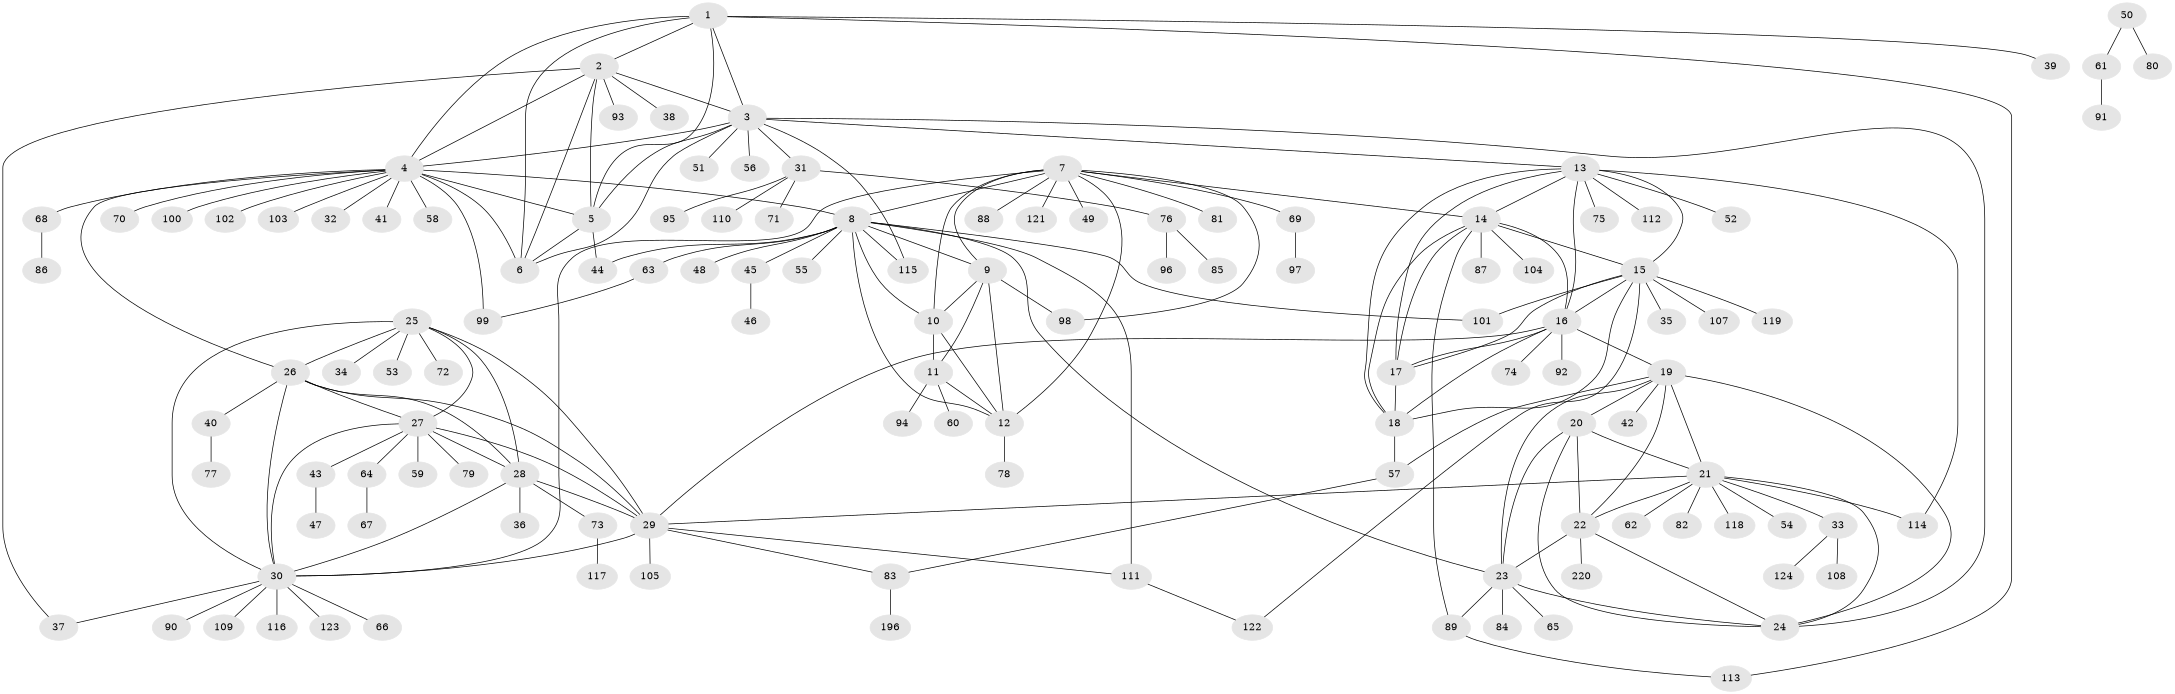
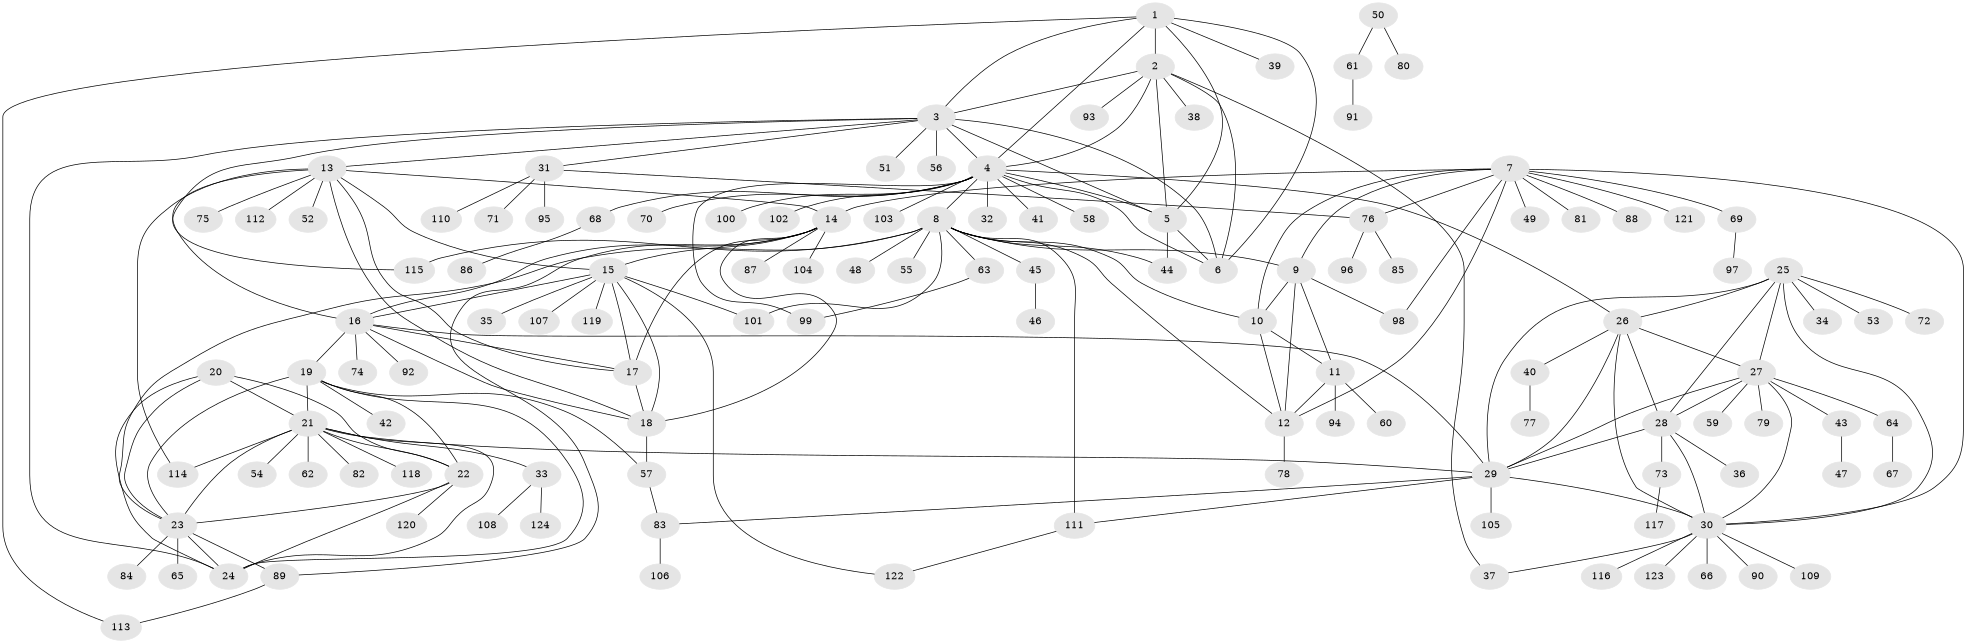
edge "7" -- "8": now "7" -- "76"
edge "19" -- "20": removed
edge "21" -- "23": added
node "220": label "220" -> "120"
node "196": label "196" -> "106"
